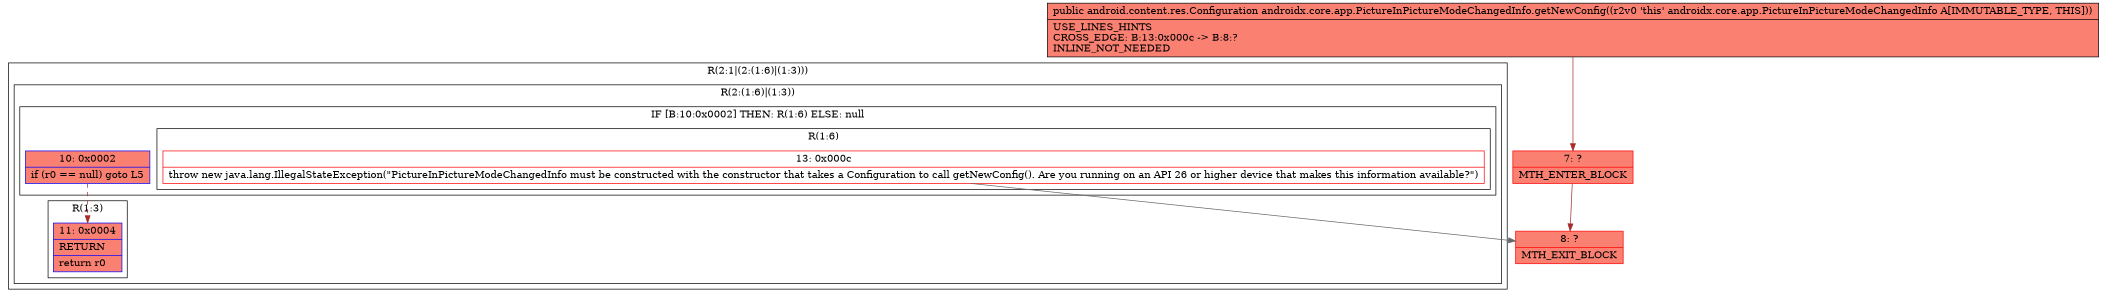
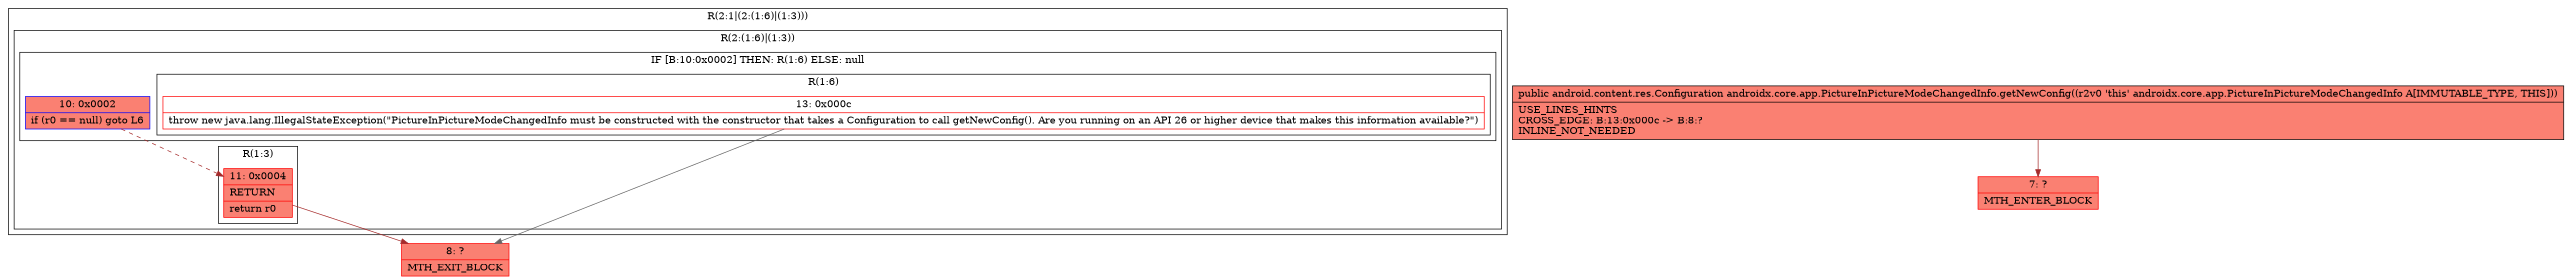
node "10: 0x0002": text "if (r0 == null) goto L5" -> "if (r0 == null) goto L6"
edge "7: ?" -> "8: ?": now "11: 0x0004" -> "8: ?"
node "11: 0x0004": color blue -> red
